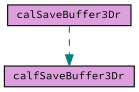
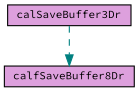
node "calfSaveBuffer3Dr": label "calfSaveBuffer3Dr" -> "calfSaveBuffer8Dr"
